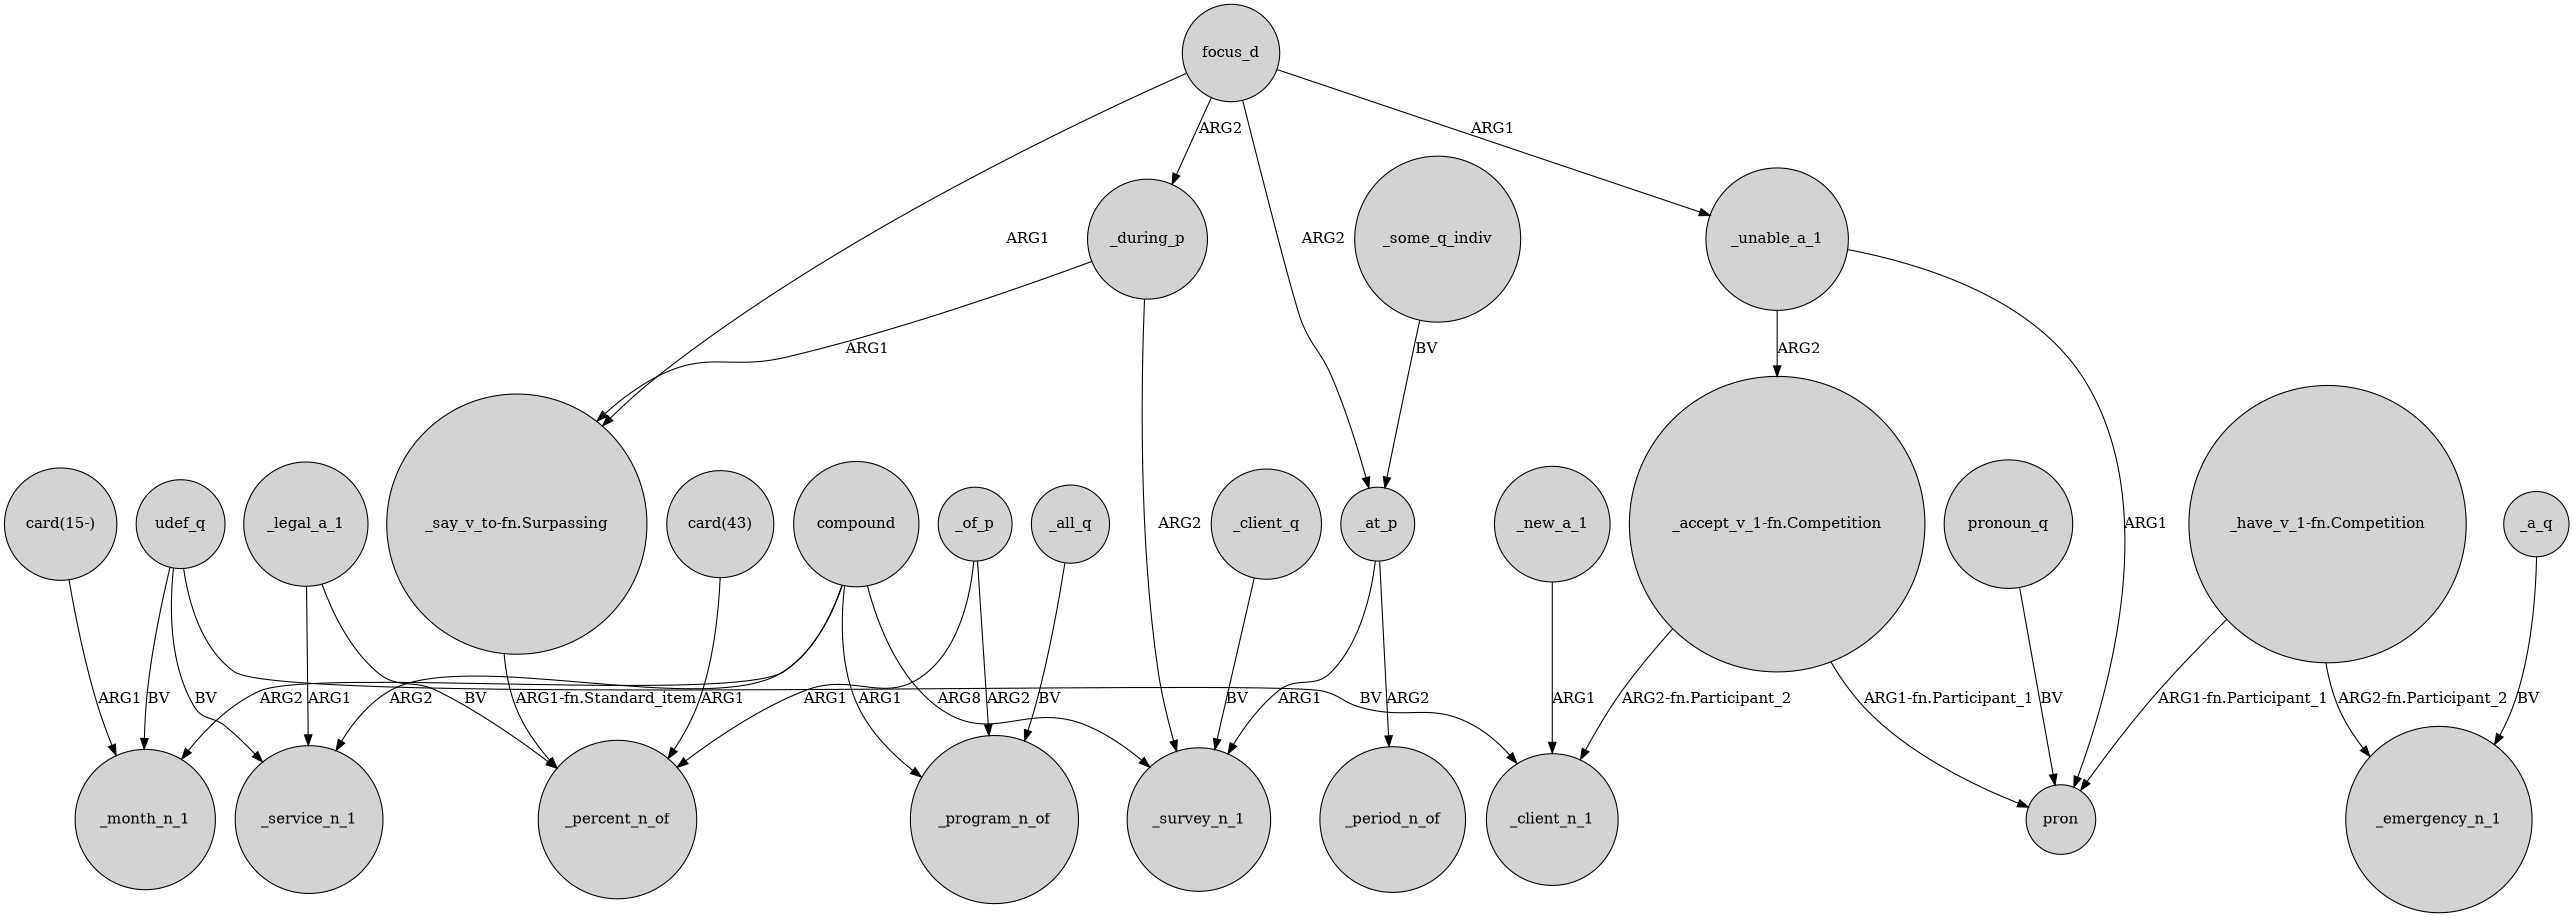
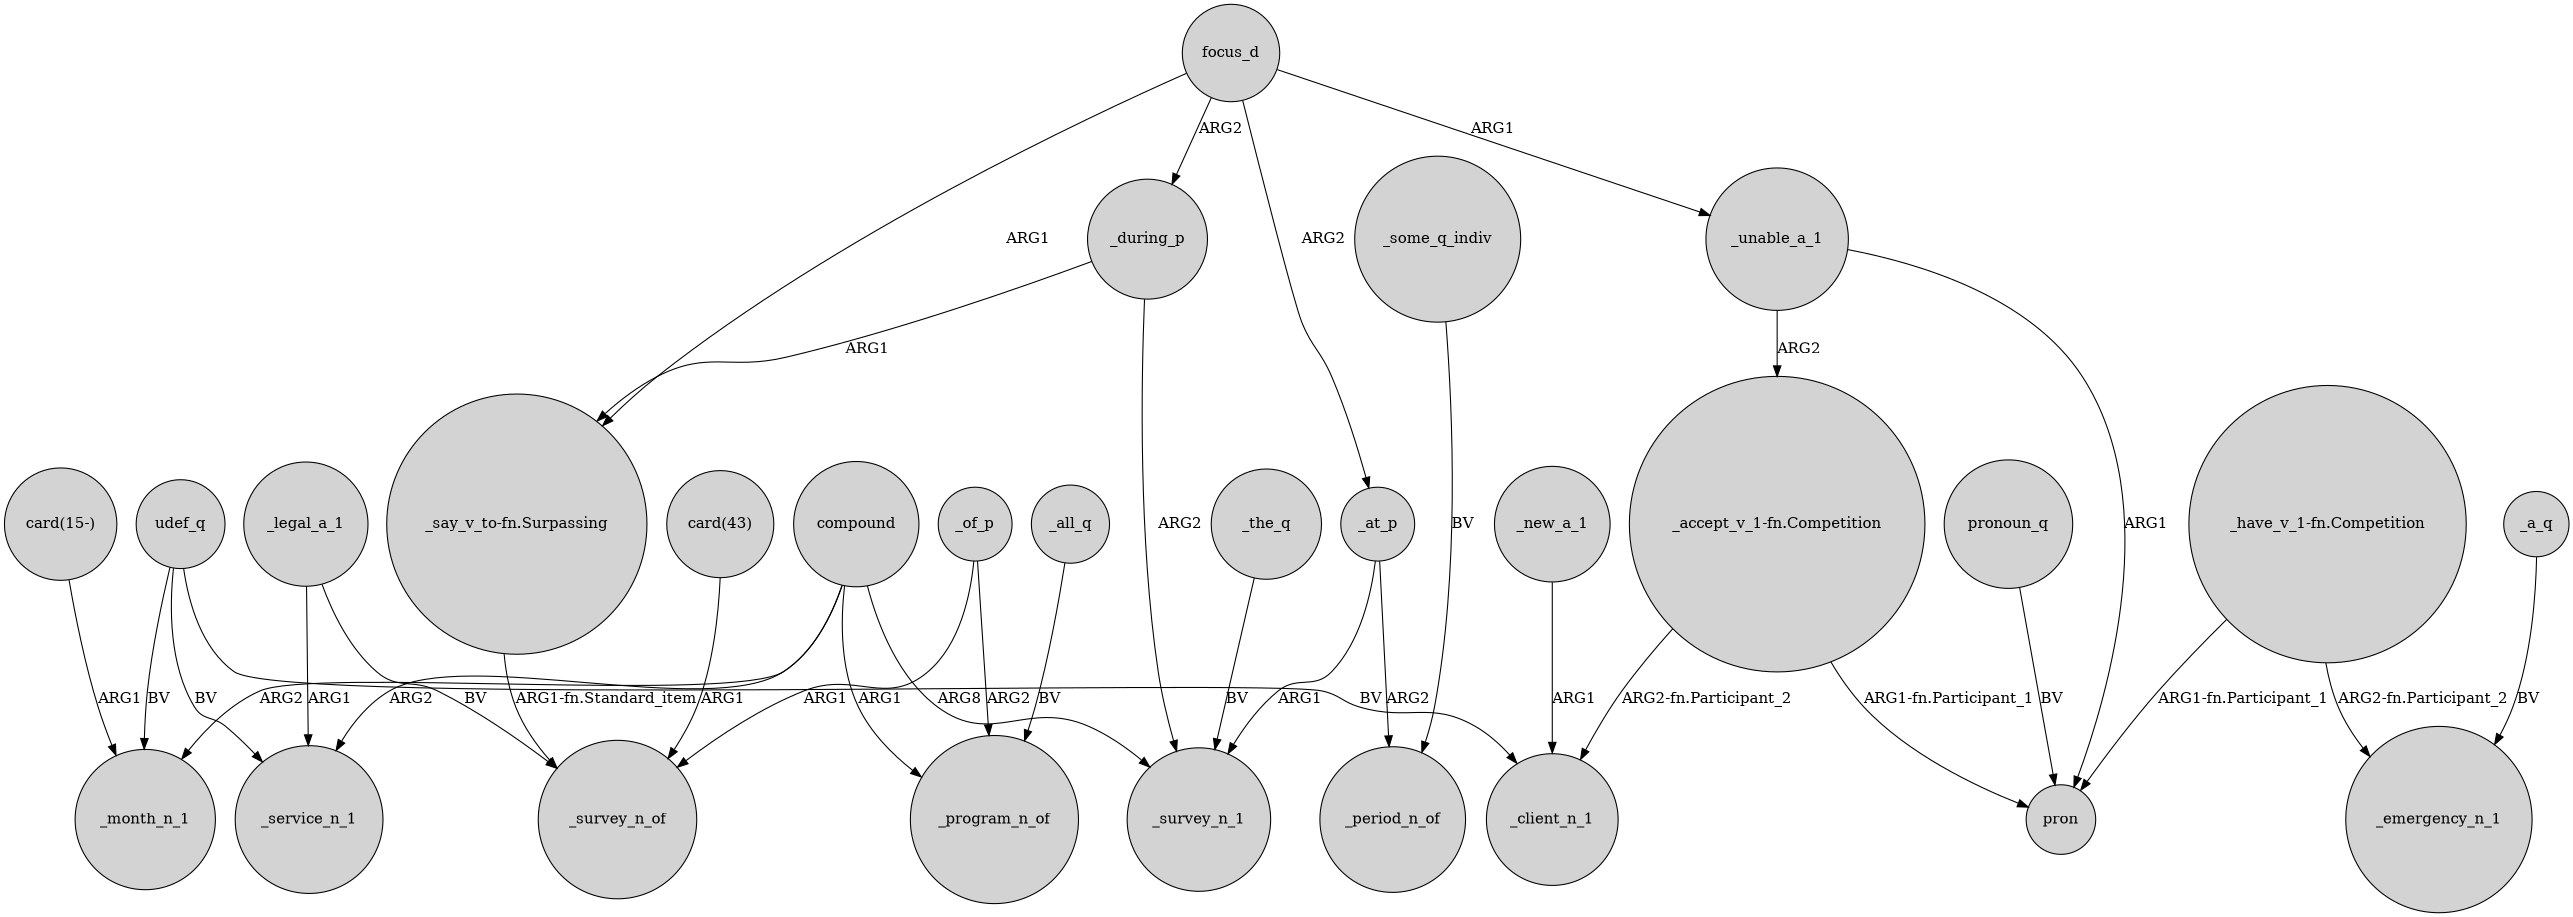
edge "_some_q_indiv" -> "_at_p": now "_some_q_indiv" -> "_period_n_of"
node "_client_q": label "_client_q" -> "_the_q"
node "_percent_n_of": label "_percent_n_of" -> "_survey_n_of"
